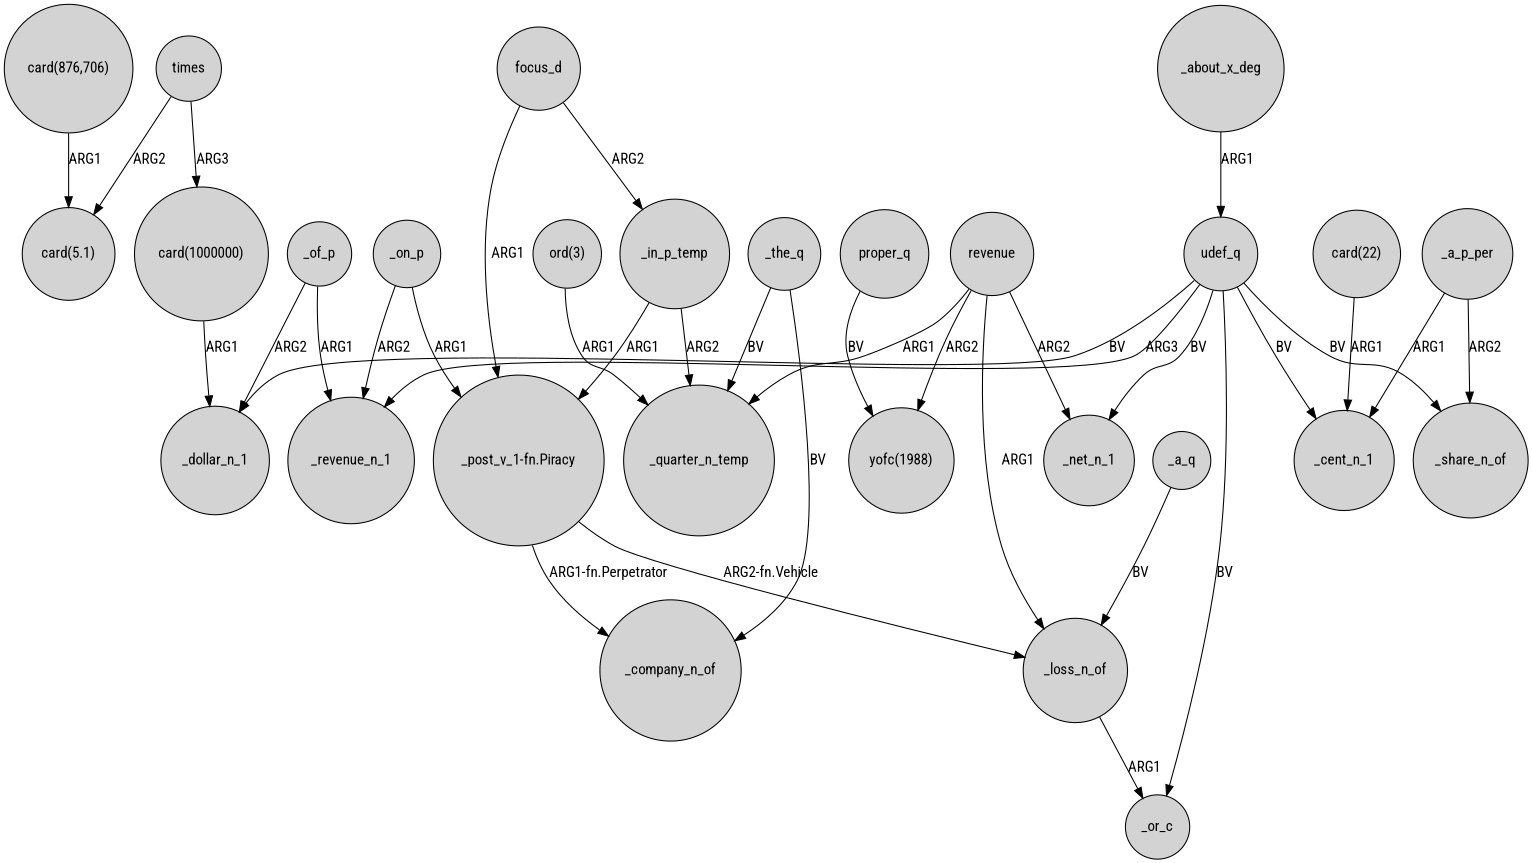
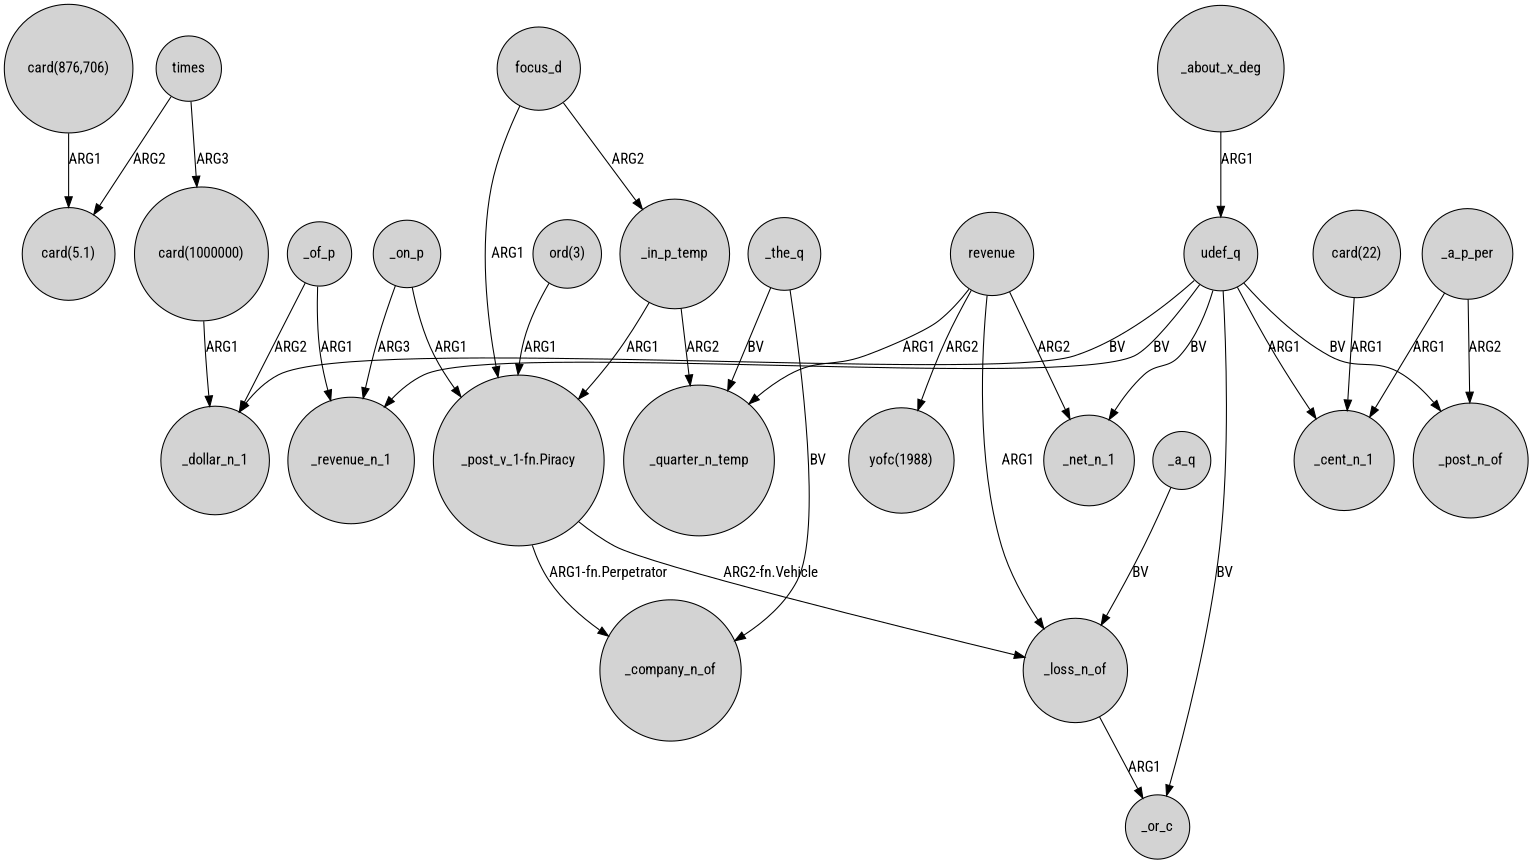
node "proper_q": removed
edge "_on_p" -> "_revenue_n_1": label "ARG2" -> "ARG3"
edge "udef_q" -> "_revenue_n_1": label "ARG3" -> "BV"
edge "udef_q" -> "_cent_n_1": label "BV" -> "ARG1"
edge "ord(3)" -> "_quarter_n_temp": now "ord(3)" -> "_post_v_1-fn.Piracy"
node "_share_n_of": label "_share_n_of" -> "_post_n_of"
